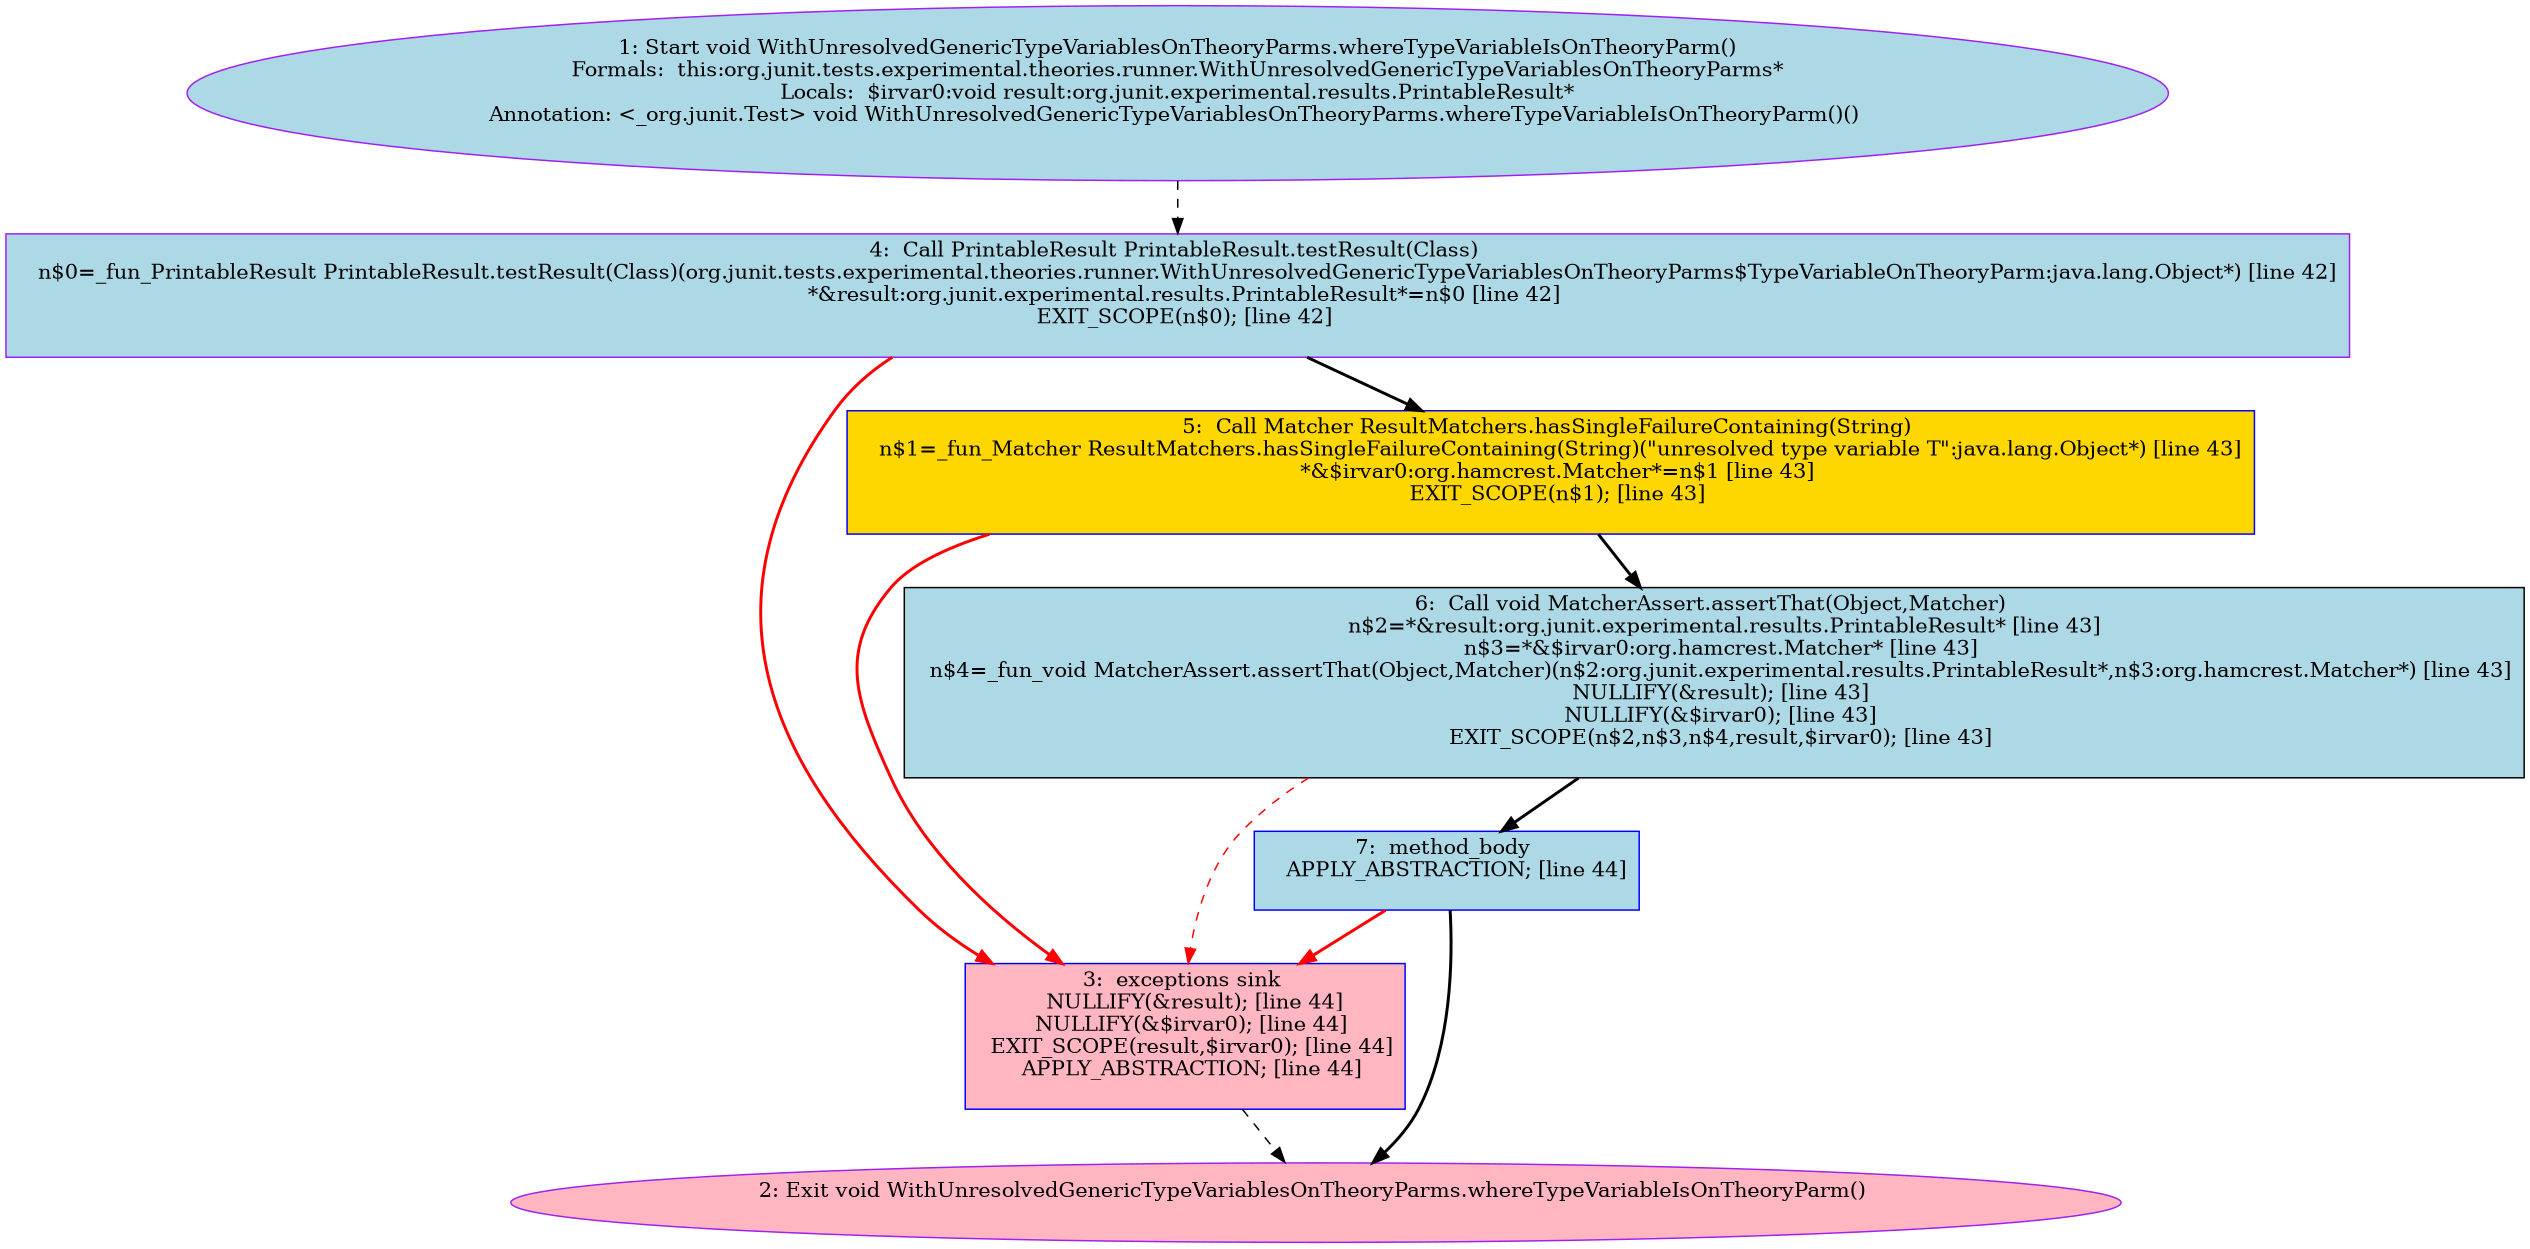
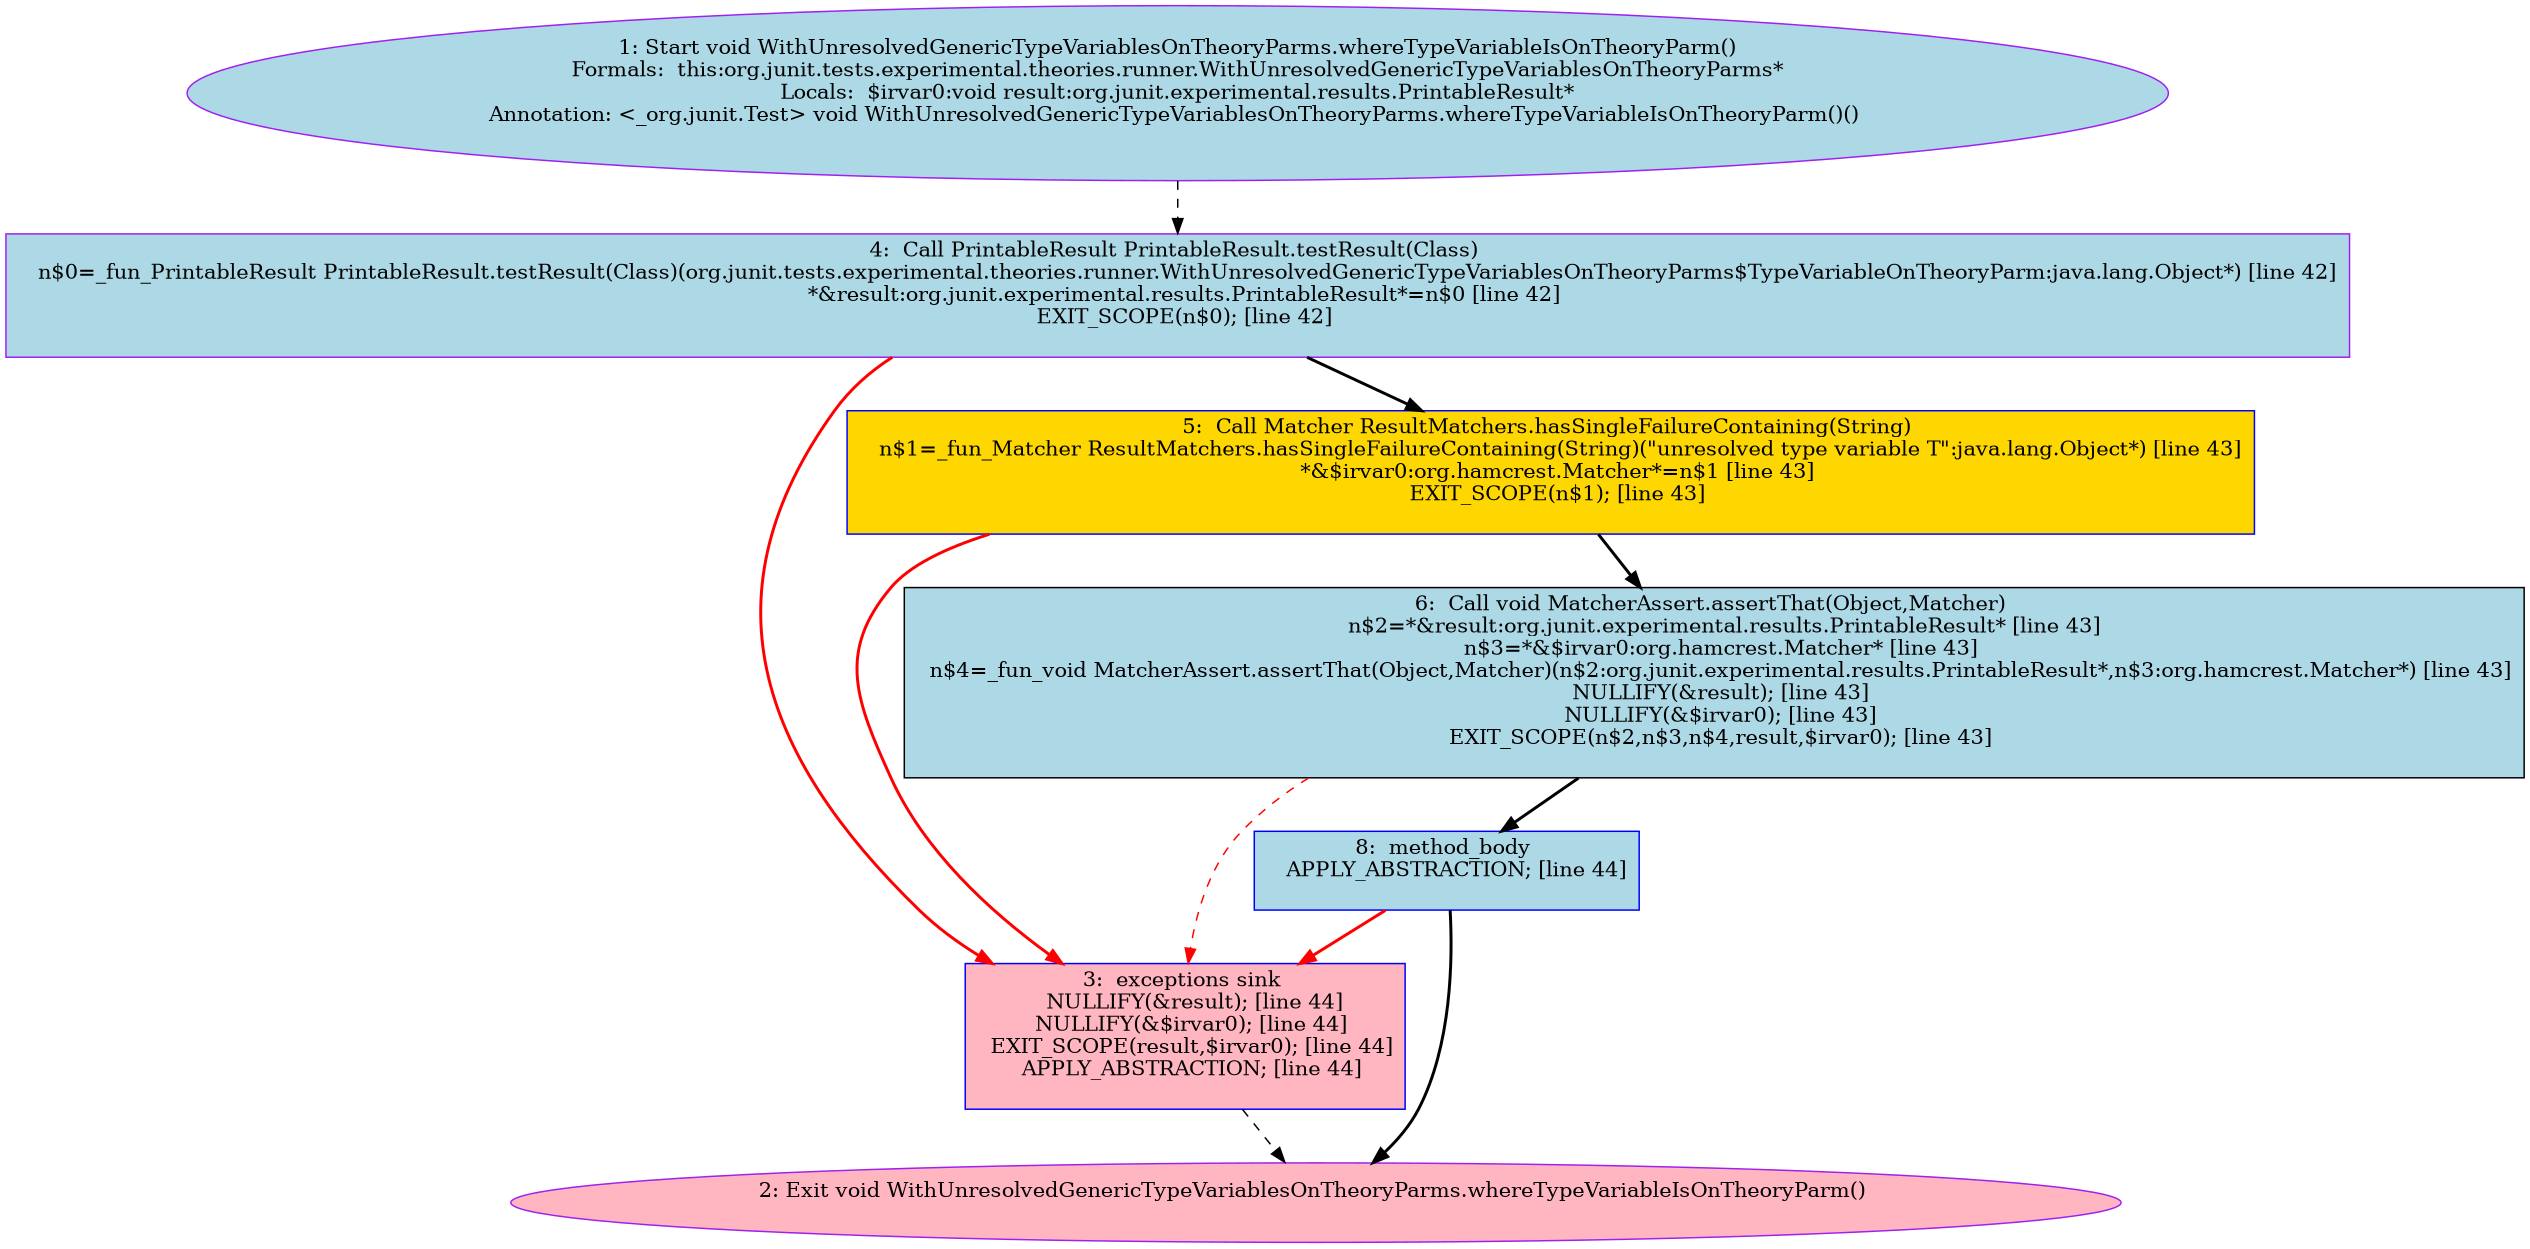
node "7:  method_body APPLY_ABSTRACTION; [line 44]": label "7:  method_body APPLY_ABSTRACTION; [line 44]" -> "8:  method_body APPLY_ABSTRACTION; [line 44]"
